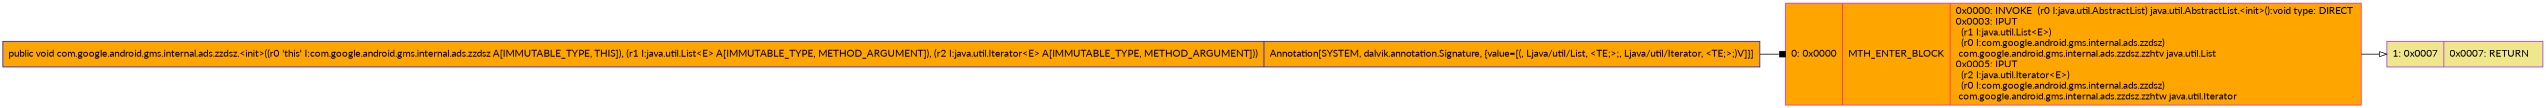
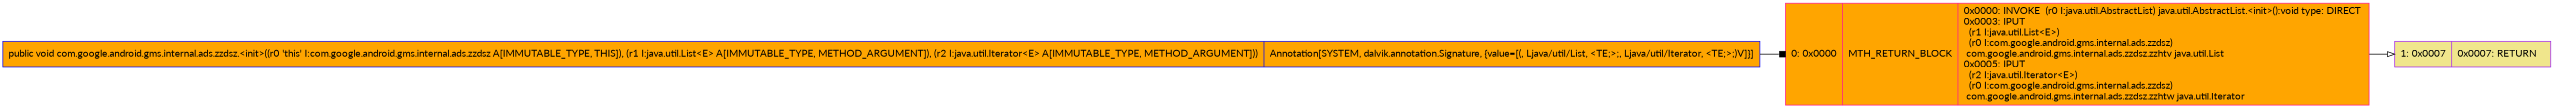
node "0: 0x0000": text "MTH_ENTER_BLOCK" -> "MTH_RETURN_BLOCK"
